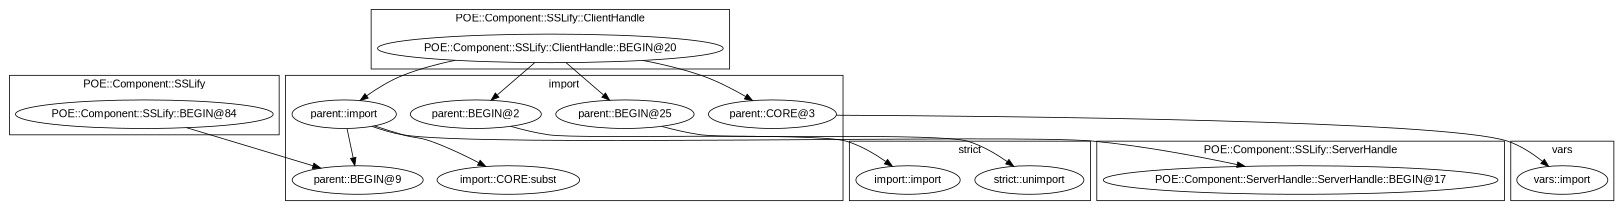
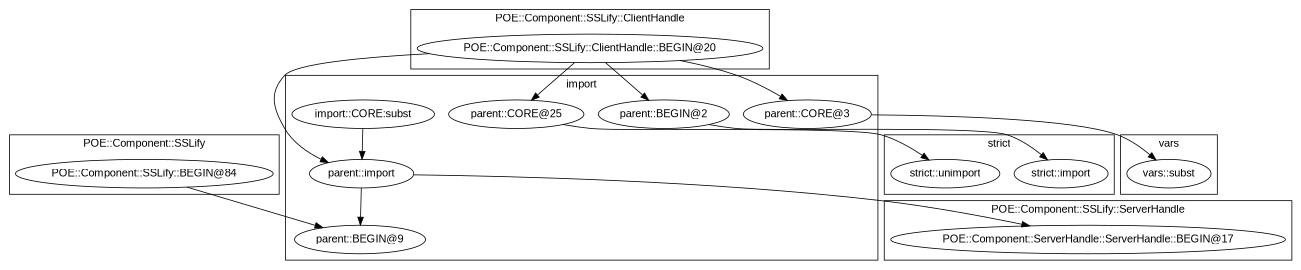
node "parent::BEGIN@25": label "parent::BEGIN@25" -> "parent::CORE@25"
edge "parent::import" -> "import::CORE:subst": reversed
node "import::import": label "import::import" -> "strict::import"
node "vars::import": label "vars::import" -> "vars::subst"
